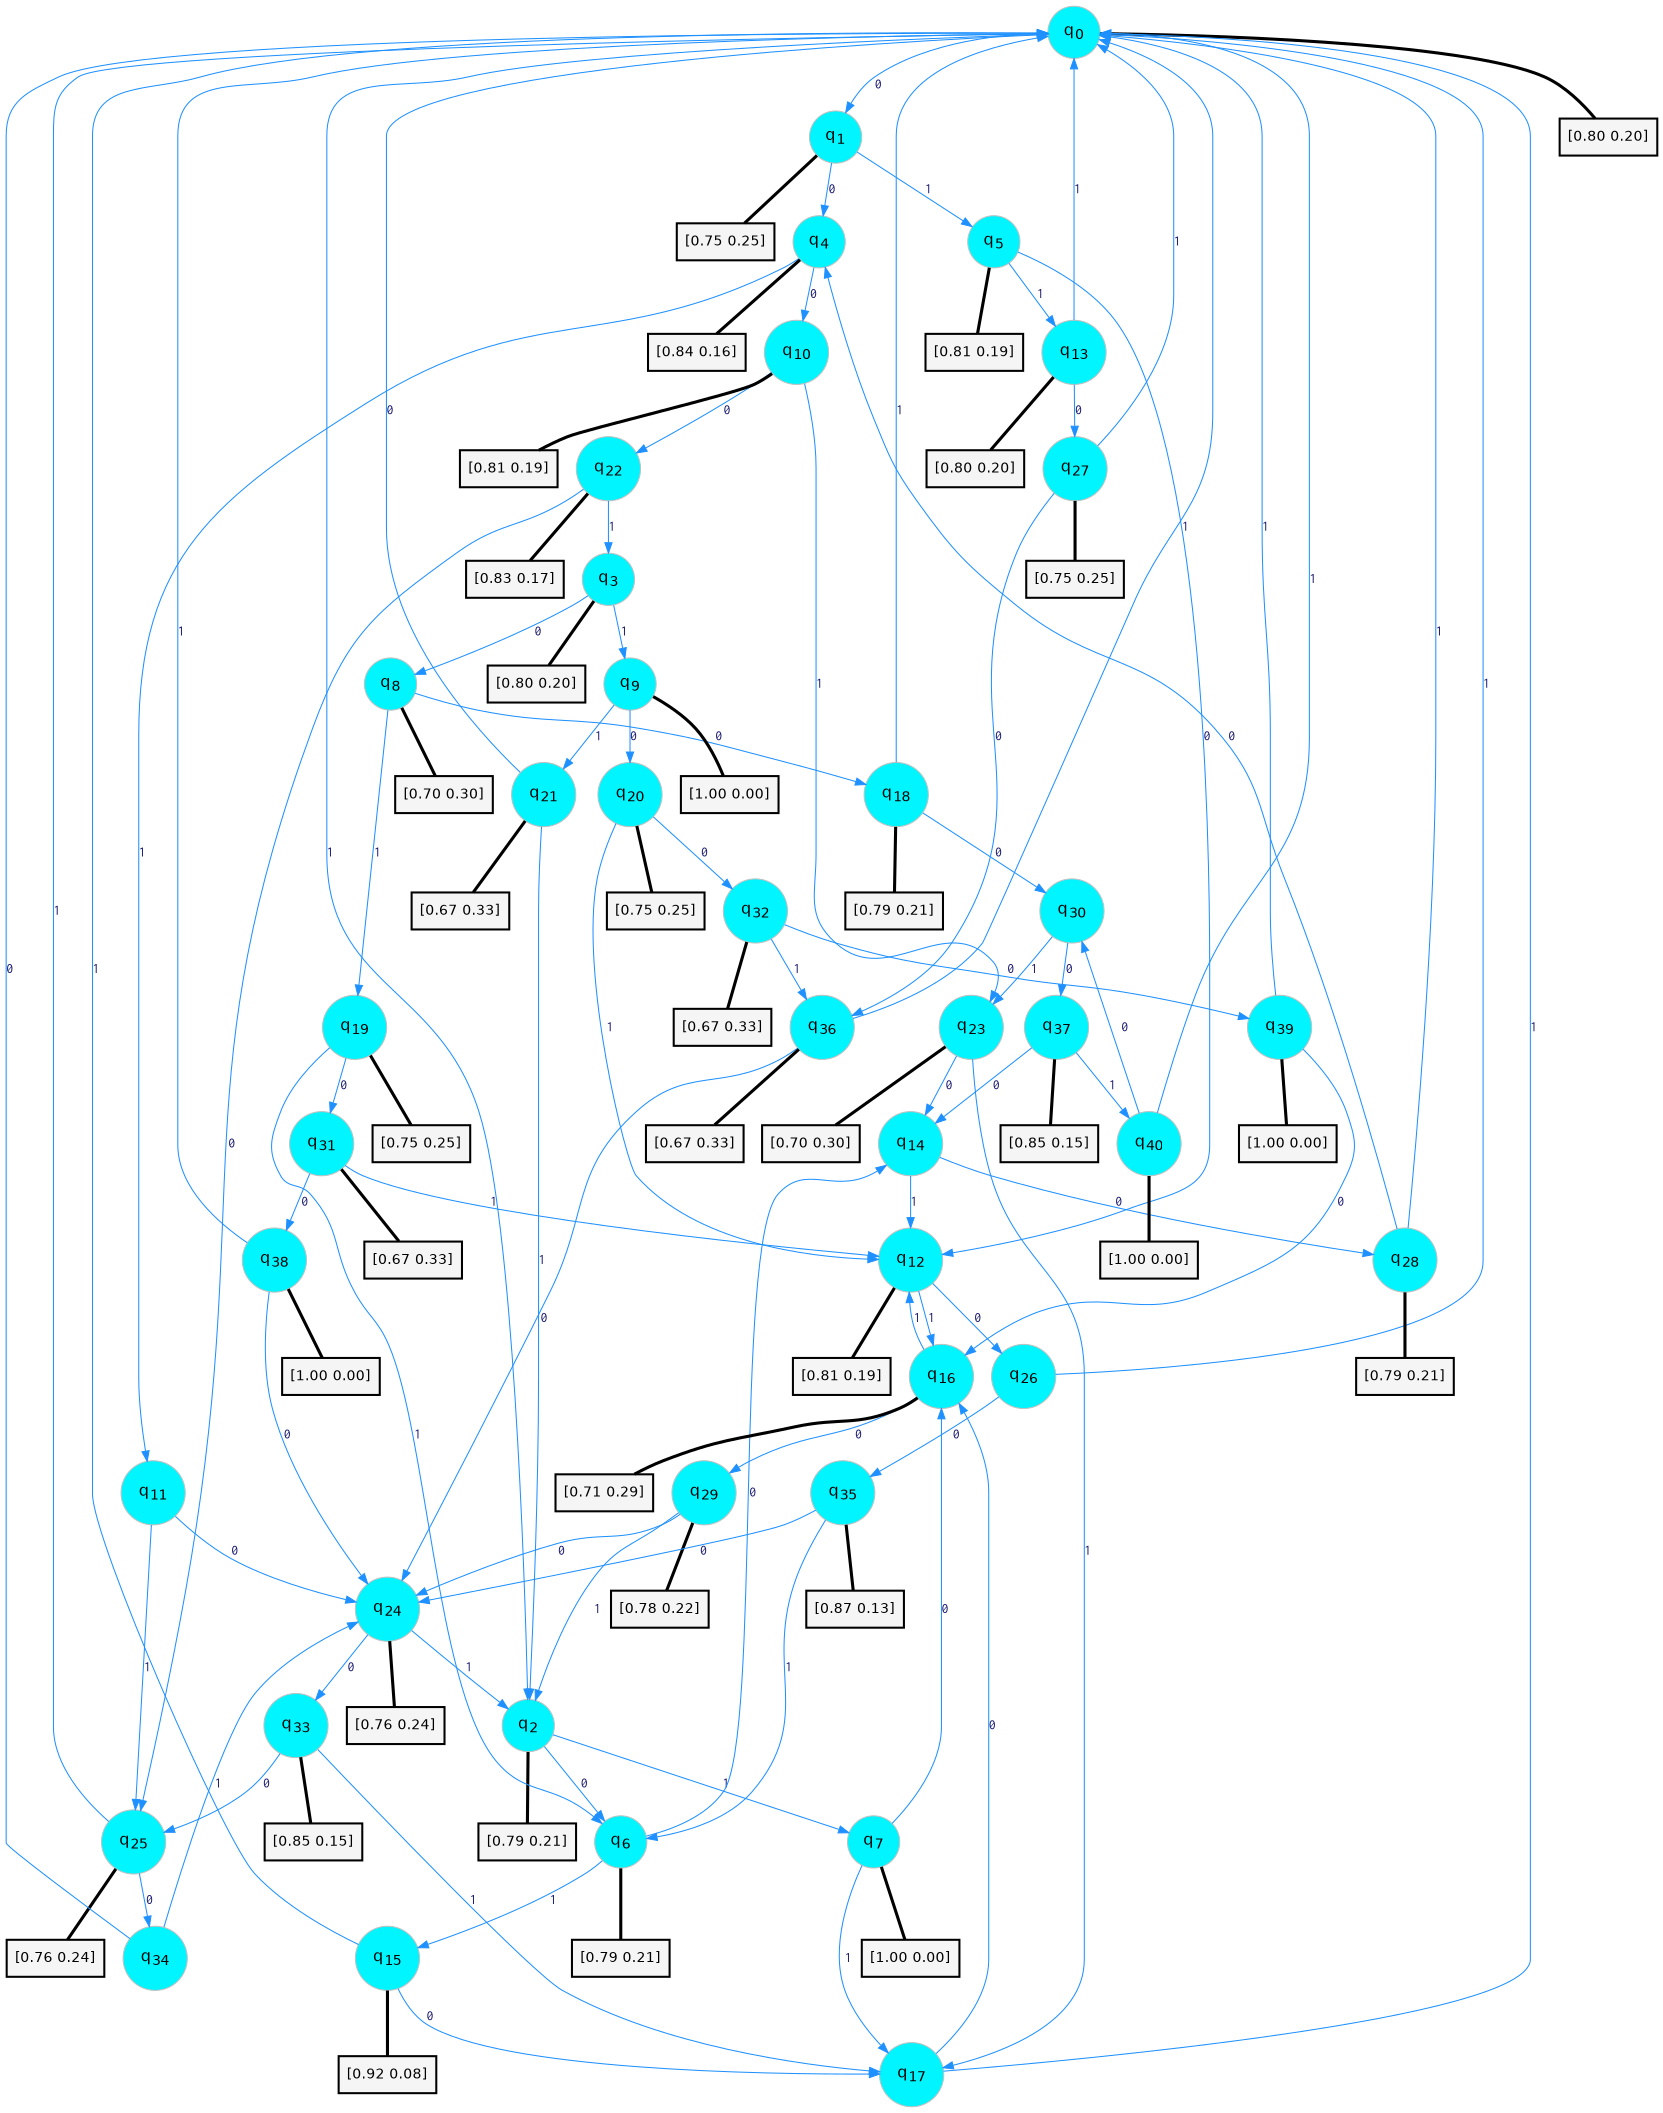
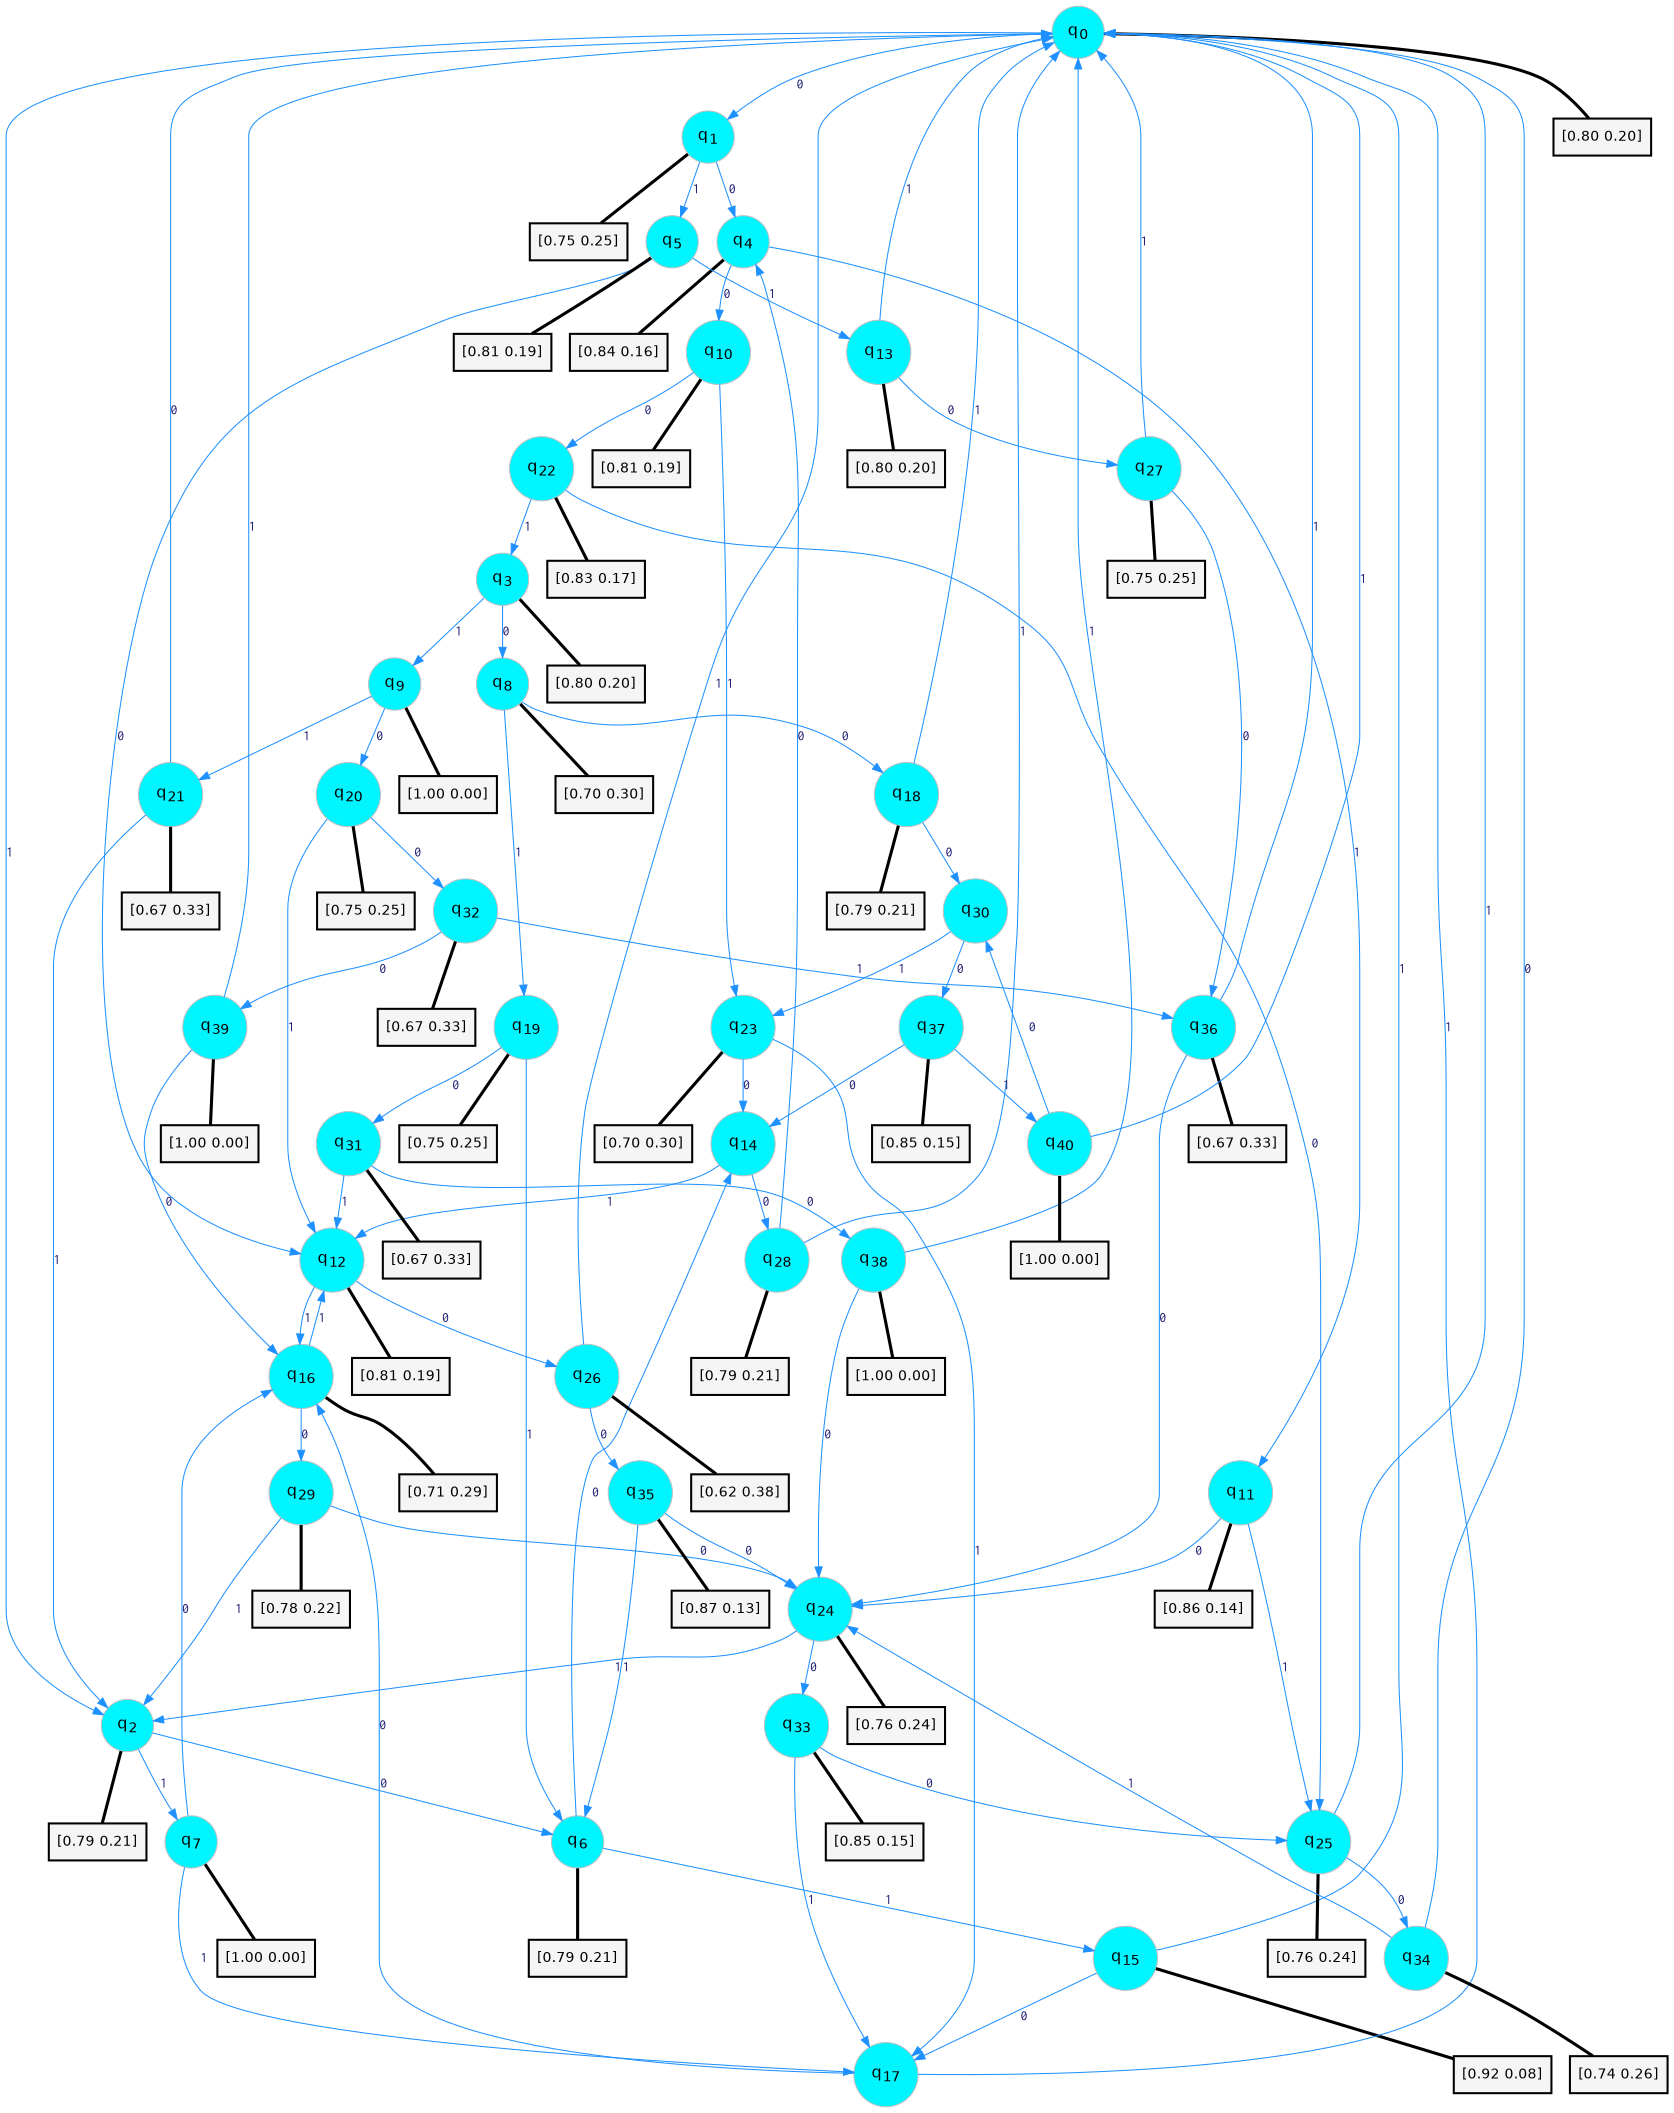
node "[0.62 0.38]": added
node "[0.86 0.14]": added
node "[0.74 0.26]": added
